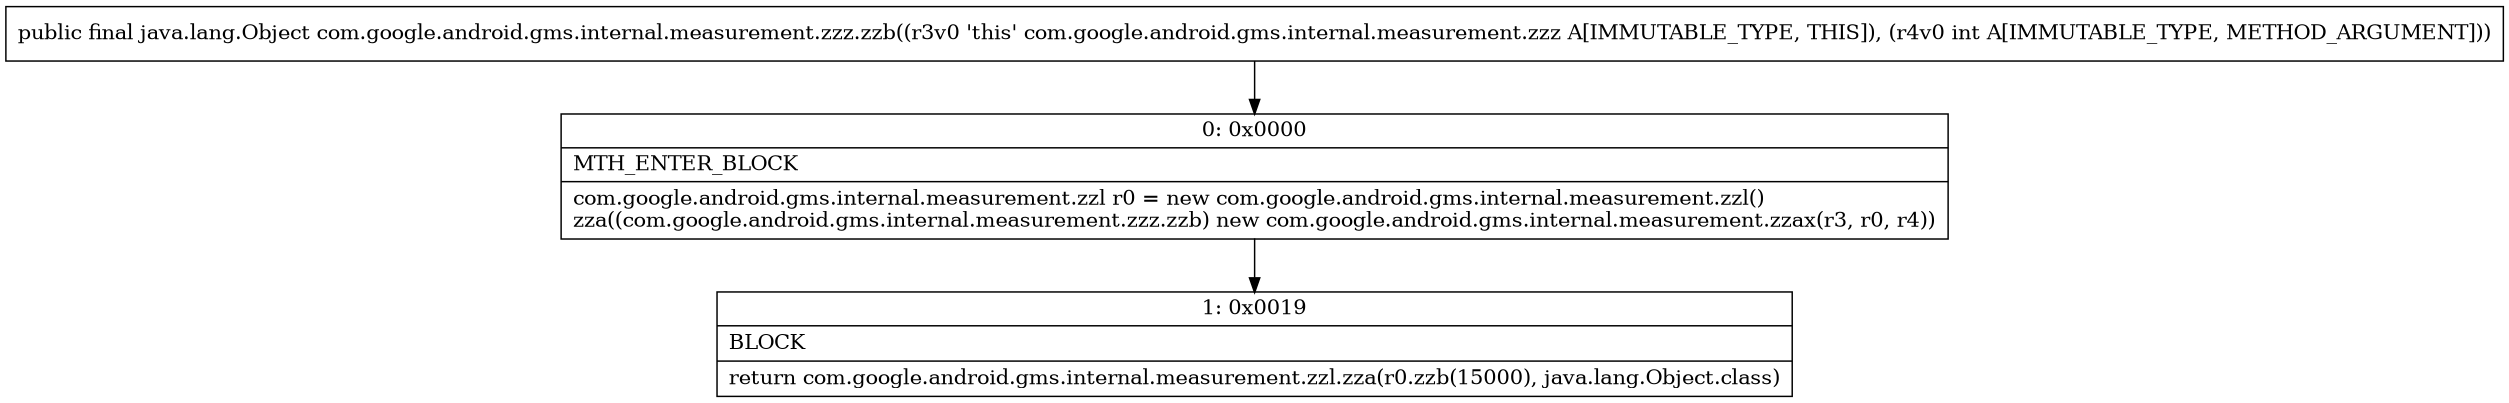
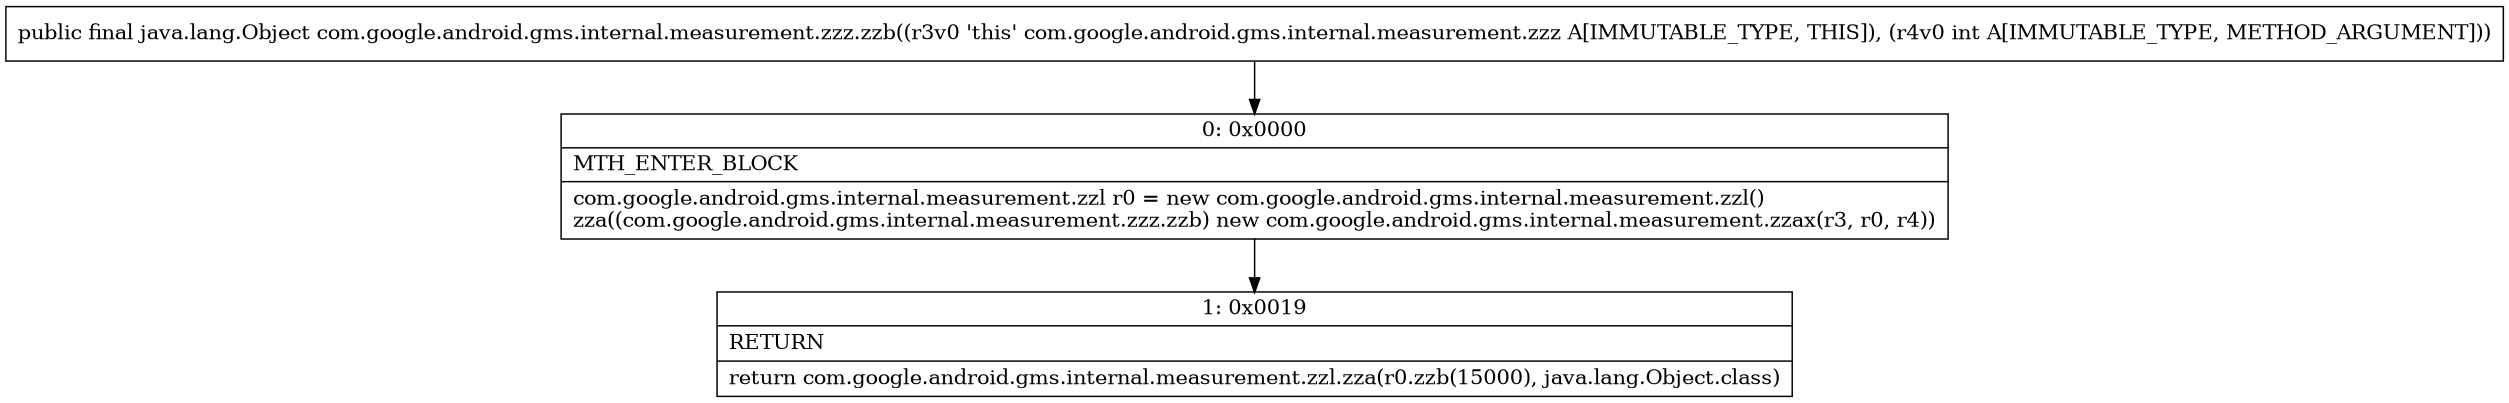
node "1: 0x0019": text "BLOCK" -> "RETURN"
